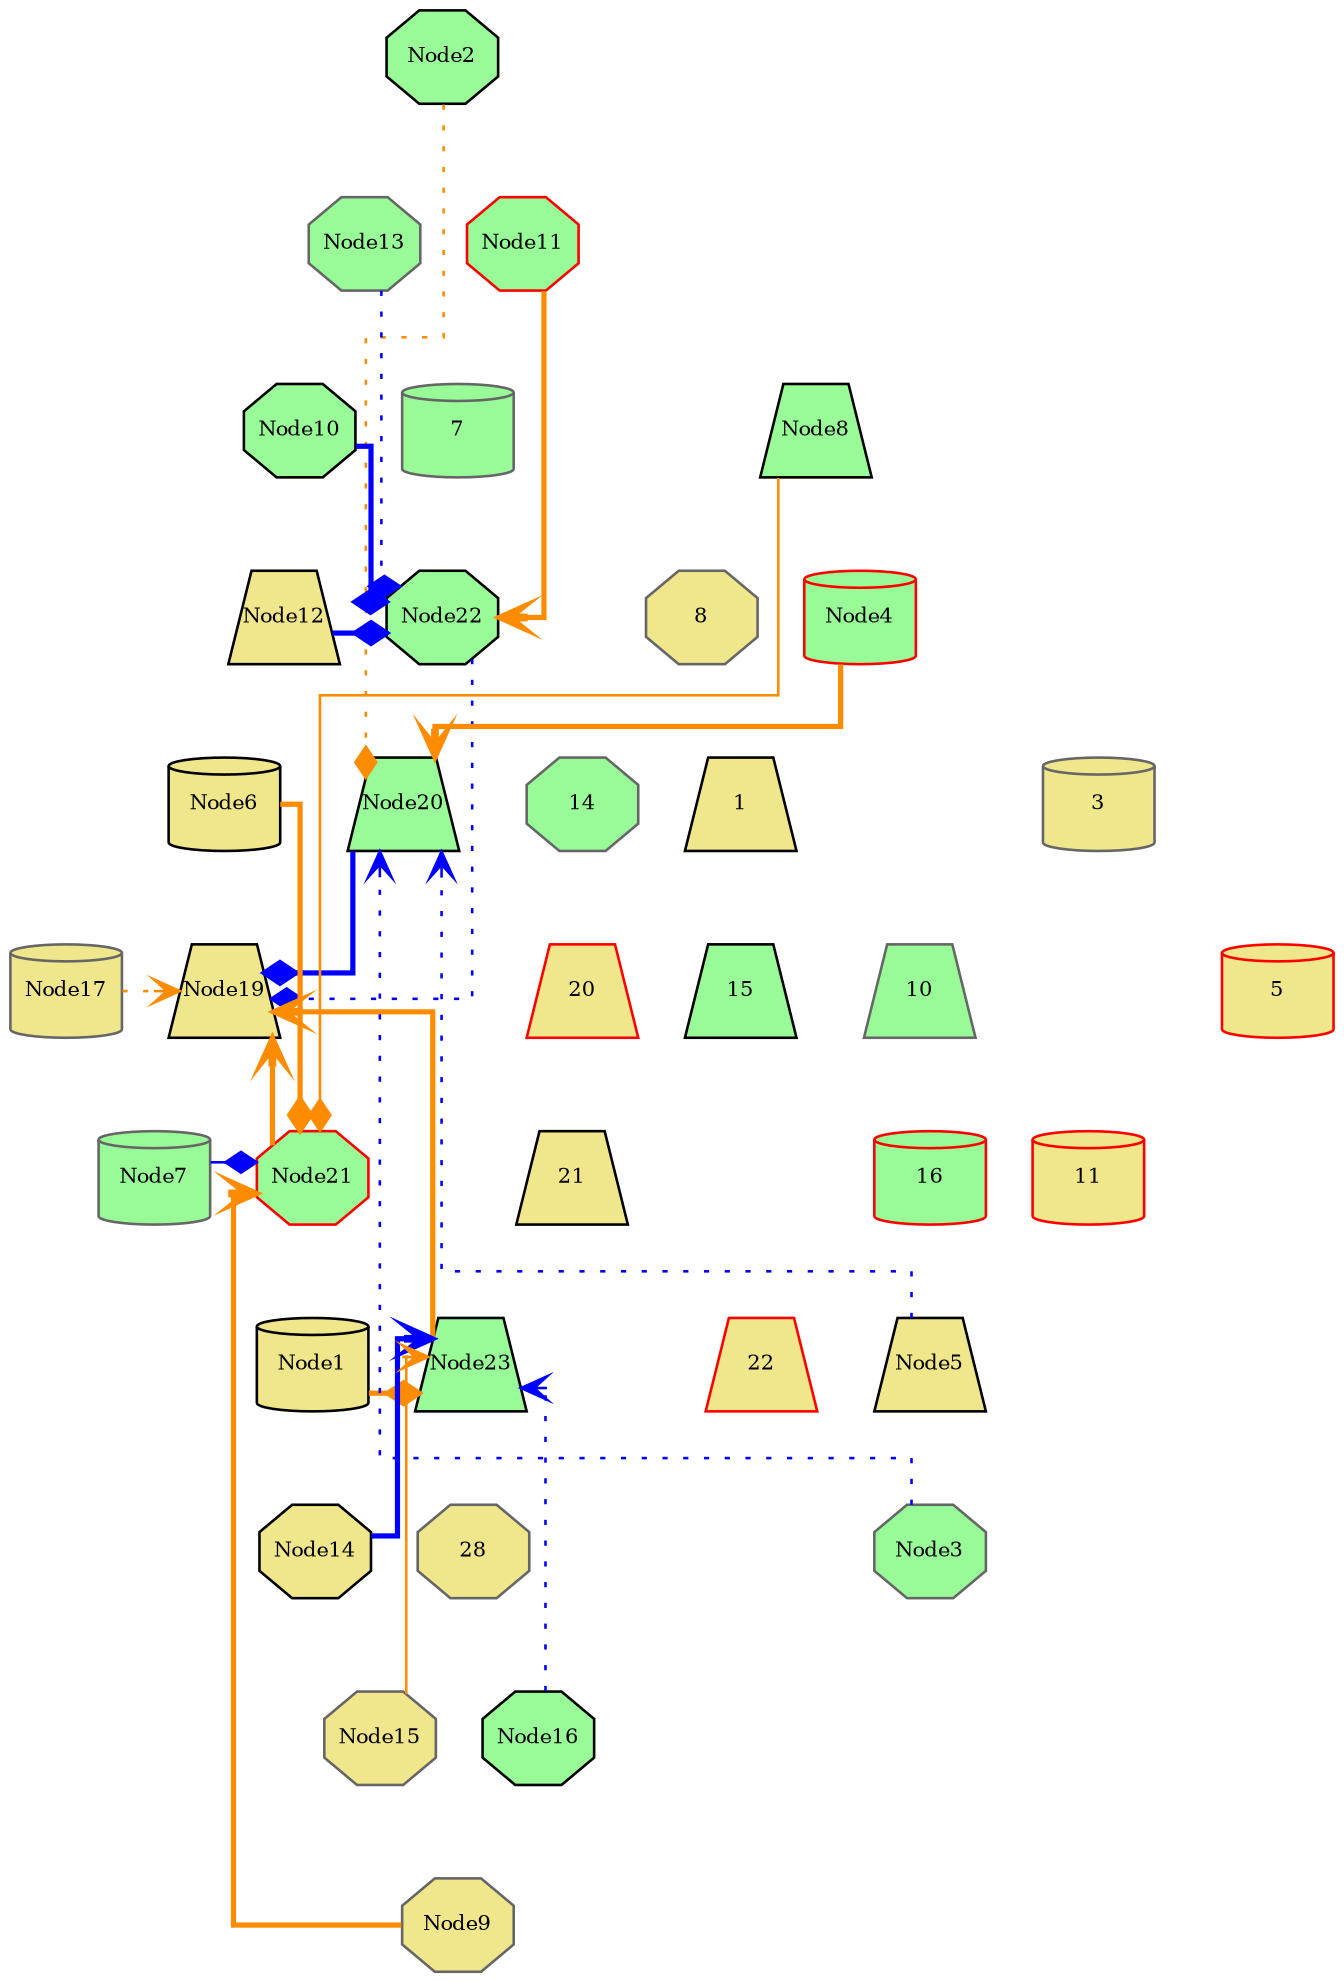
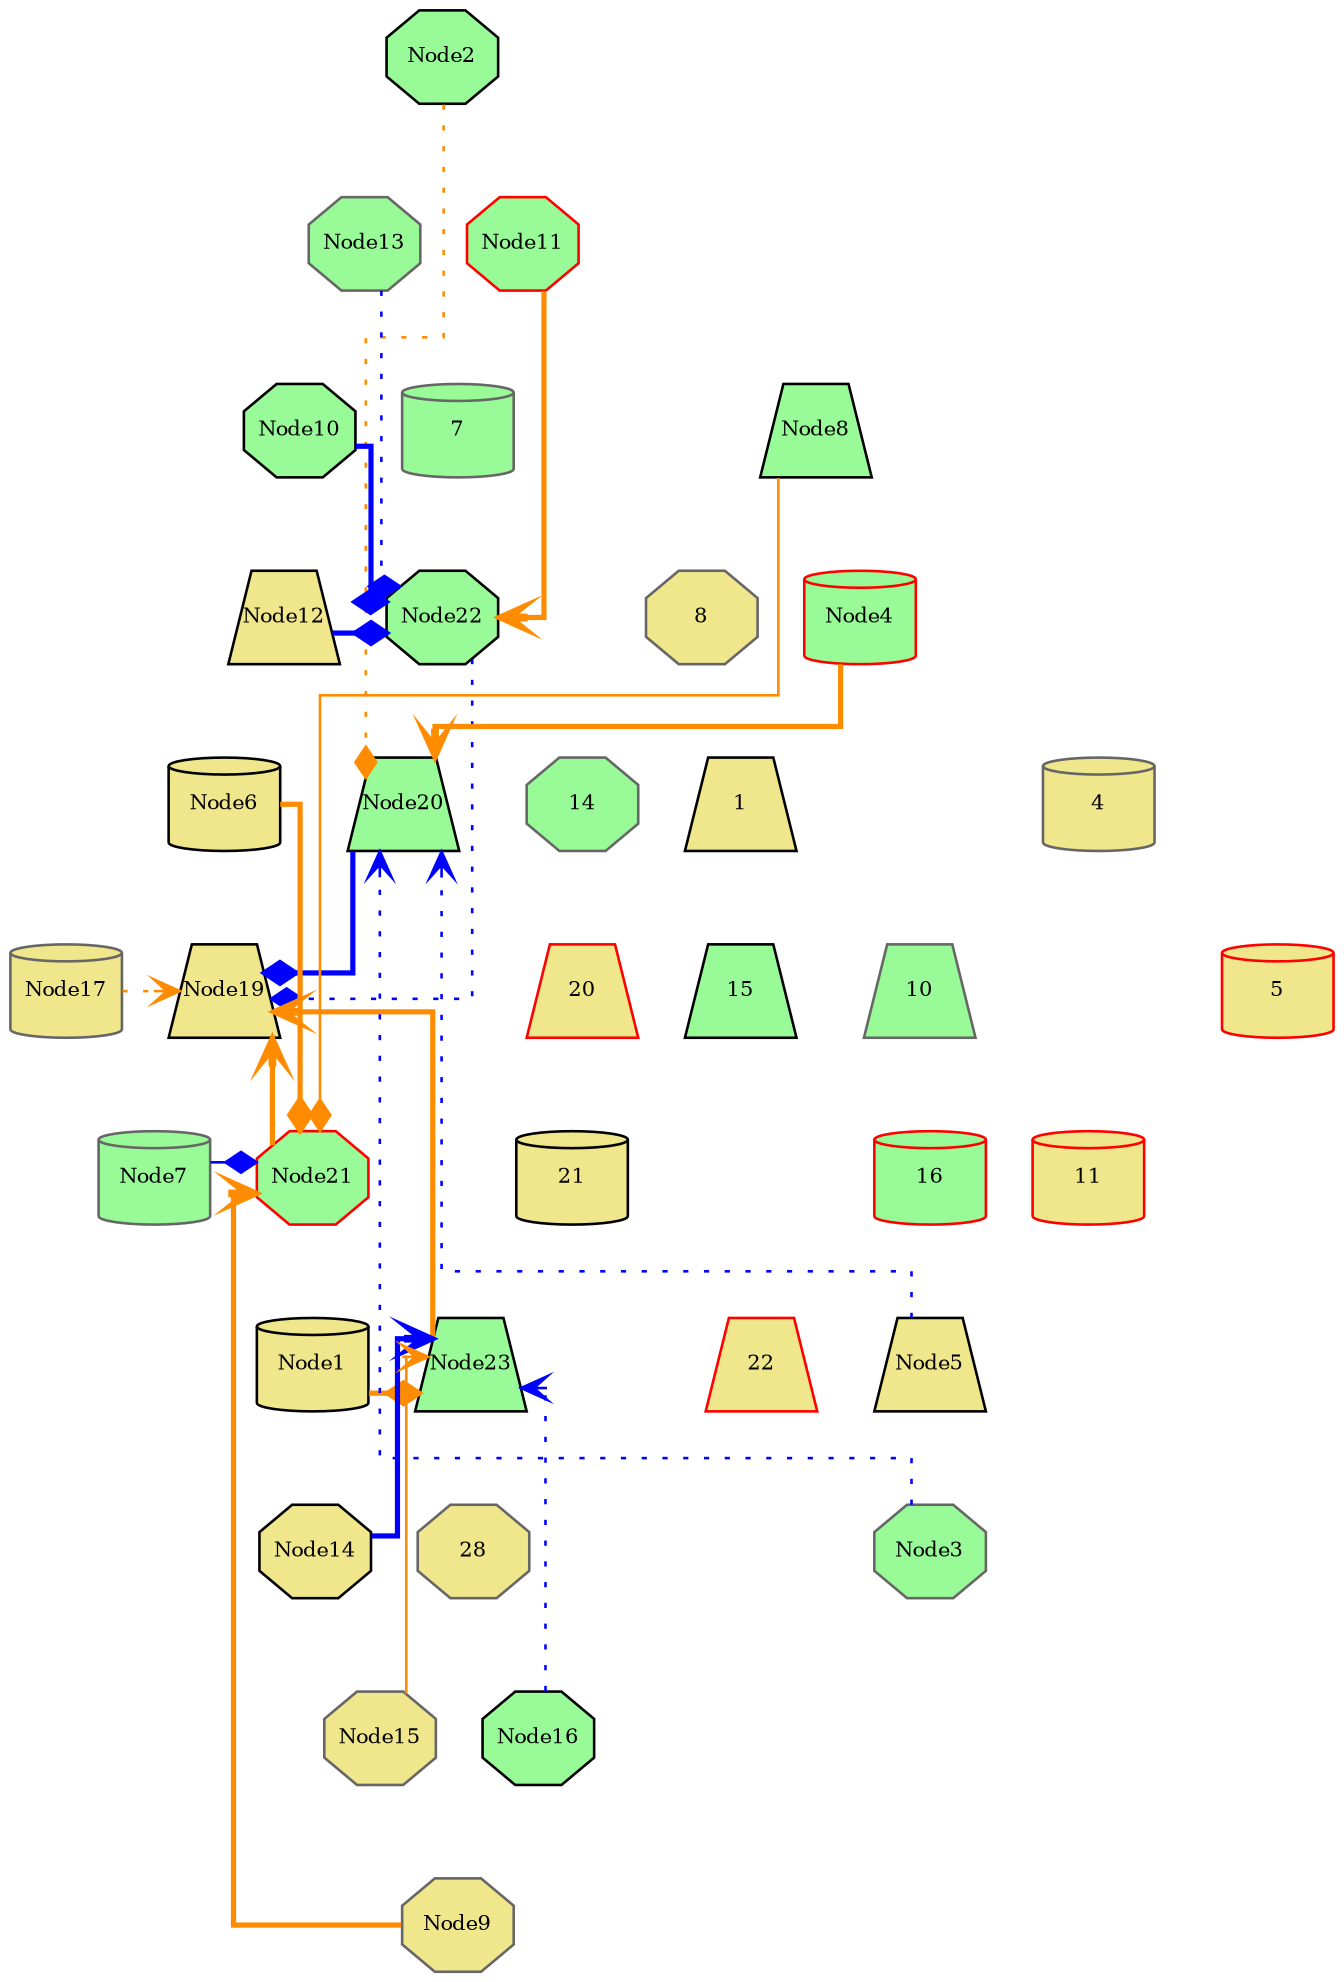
node "3": label "3" -> "4"
node "21": shape trapezium -> cylinder
